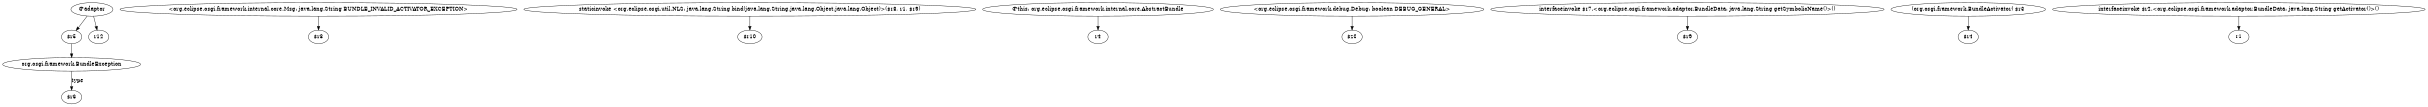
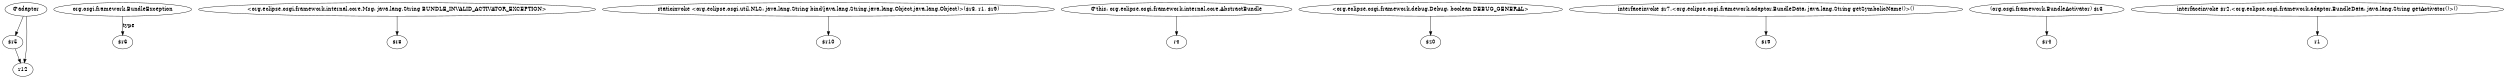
edge "$r5" -> "org.osgi.framework.BundleException": now "$r5" -> "r12"
